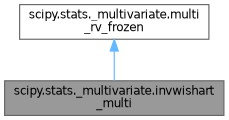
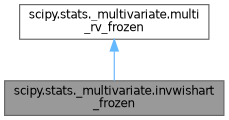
node "scipy.stats._multivariate.invwishart _multi": label "scipy.stats._multivariate.invwishart _multi" -> "scipy.stats._multivariate.invwishart _frozen"
